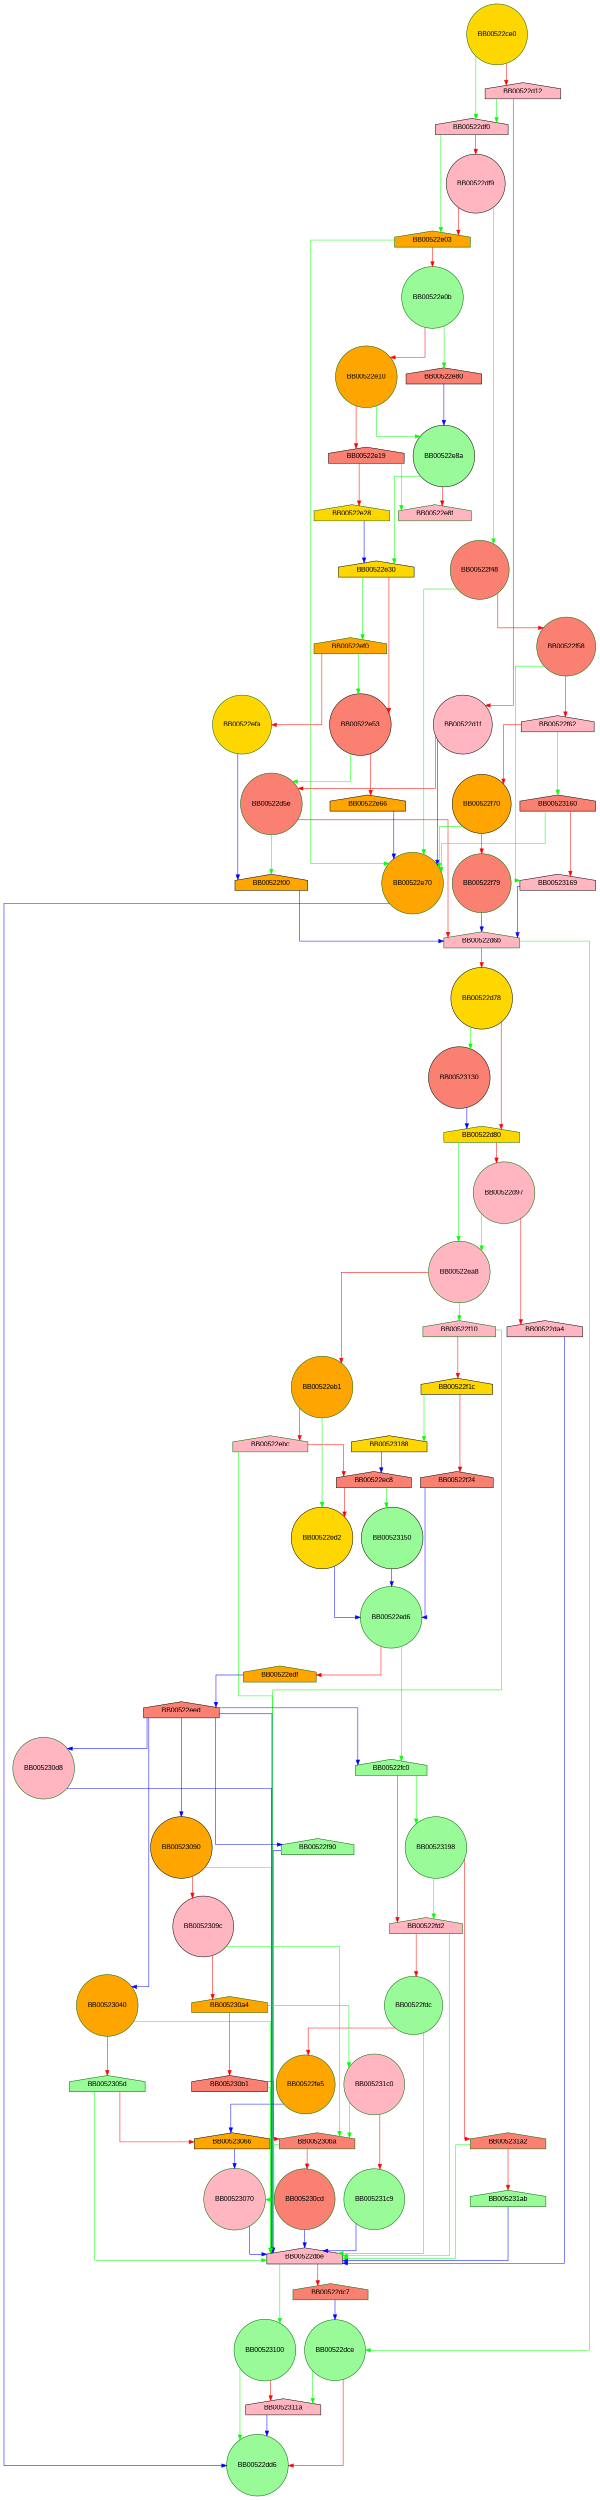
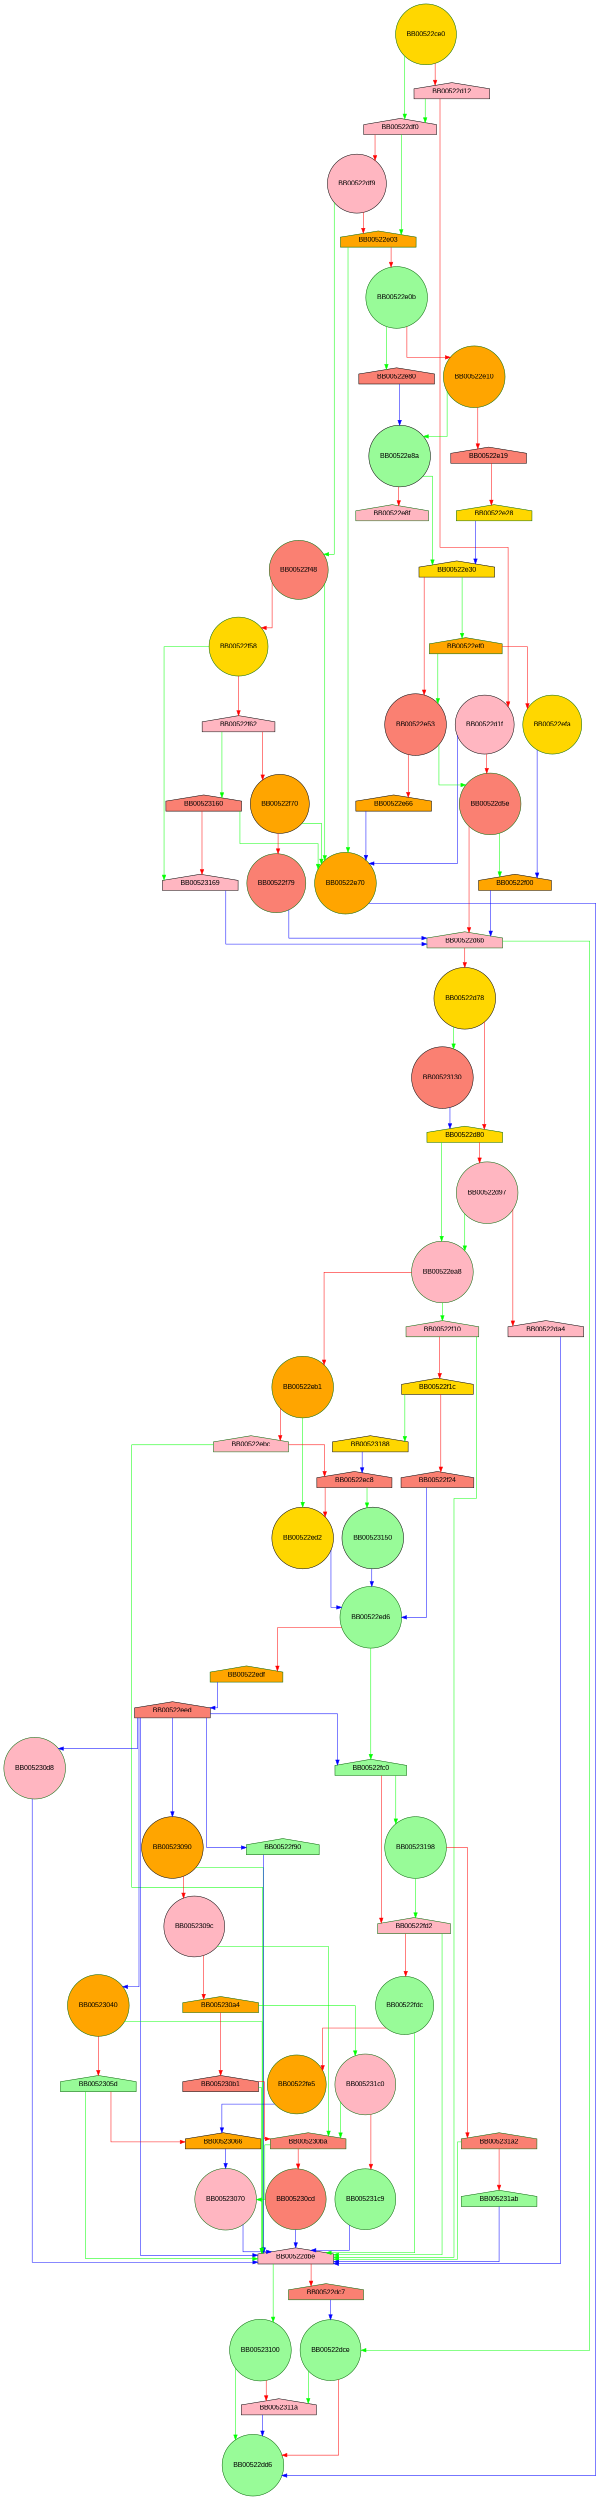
edge "BB00522e19" -> "BB00522e8f": removed
node "BB00522f58": fillcolor salmon -> gold
